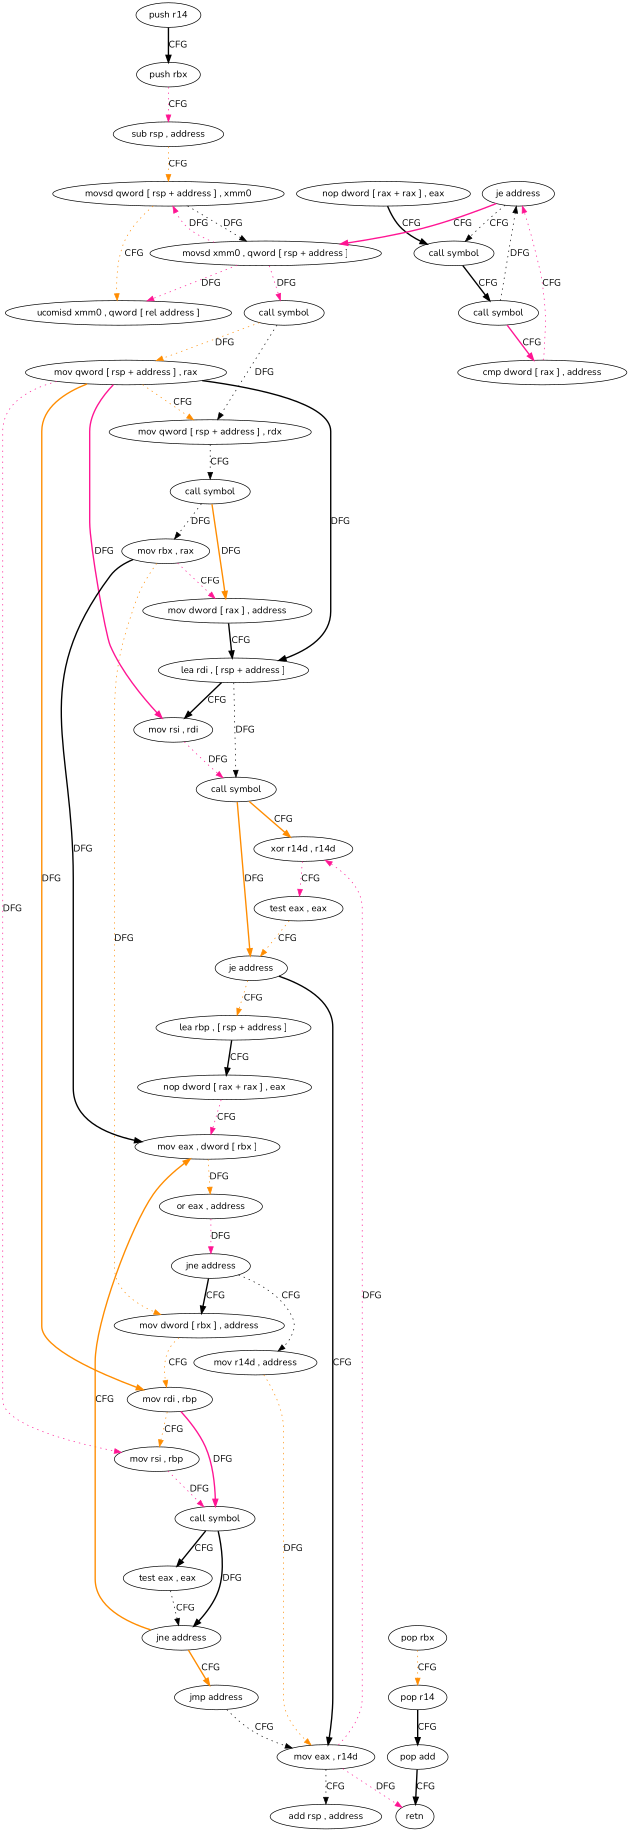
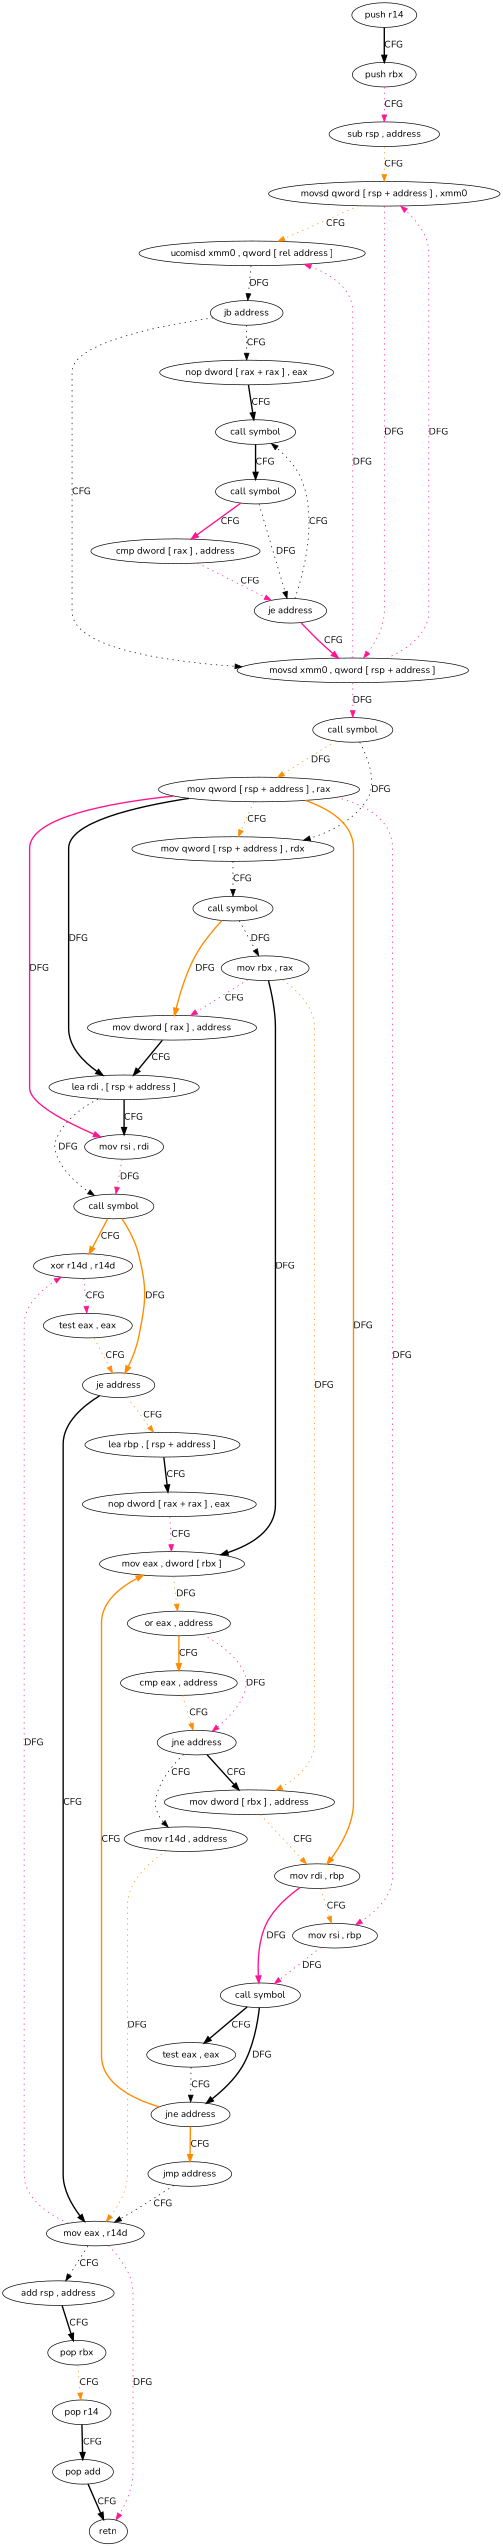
edge "movsd qword [ rsp + address ] , xmm0" -> "movsd xmm0 , qword [ rsp + address ]": color black -> deeppink
node "jb address": added
node "cmp eax , address": added
edge "add rsp , address" -> "pop rbx": added, label "CFG"
